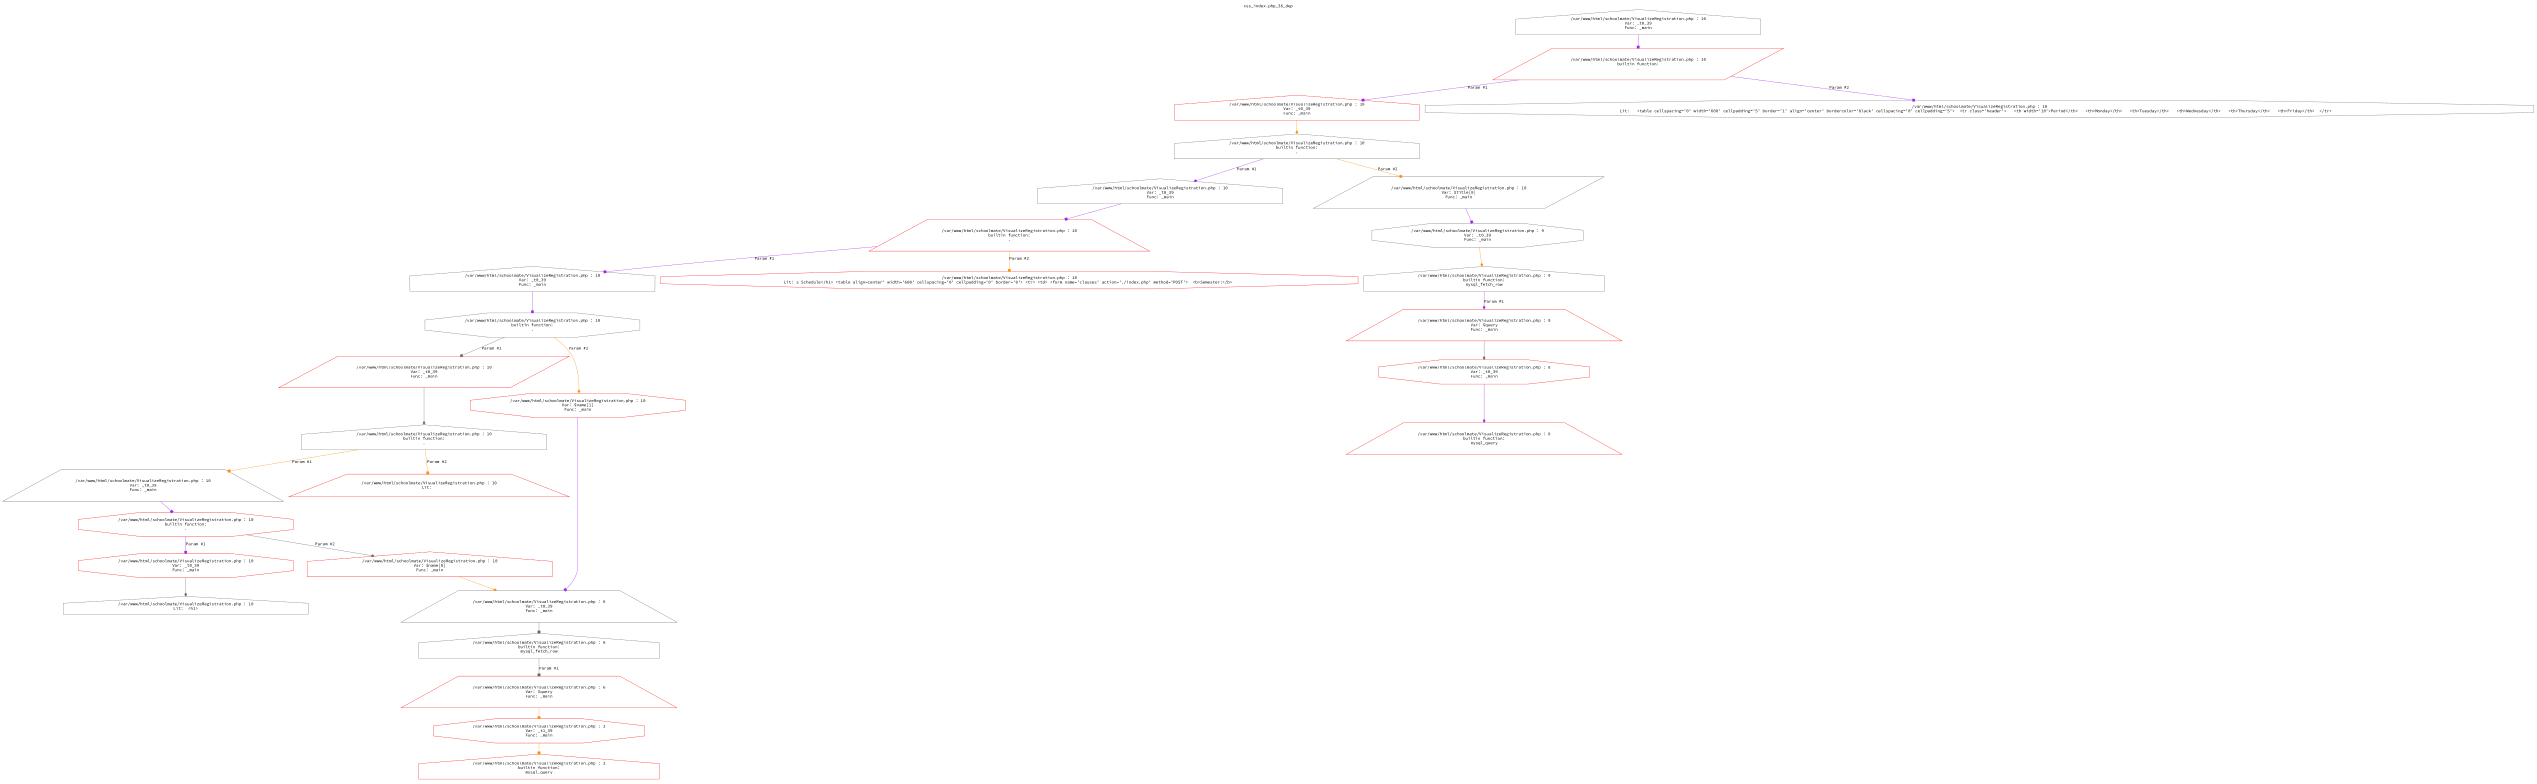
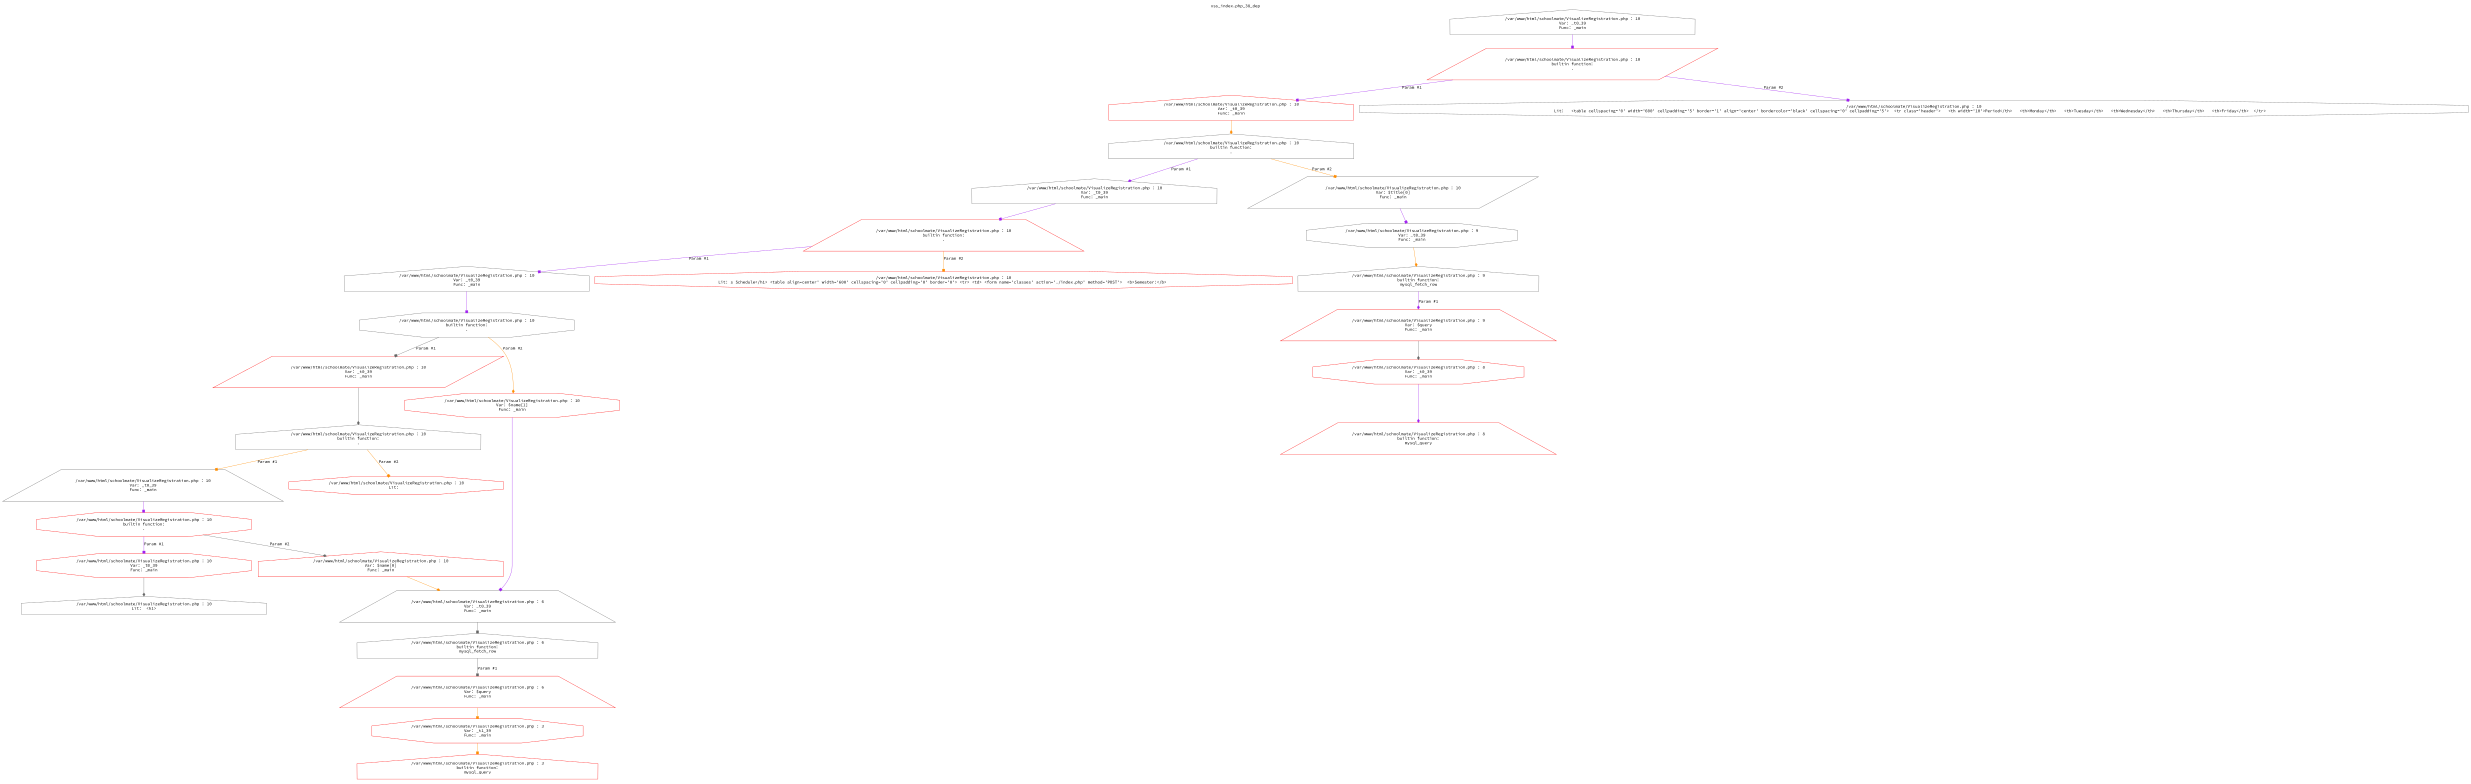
node "/var/www/html/schoolmate/VisualizeRegistration.php : 10 Lit:": shape trapezium -> octagon
